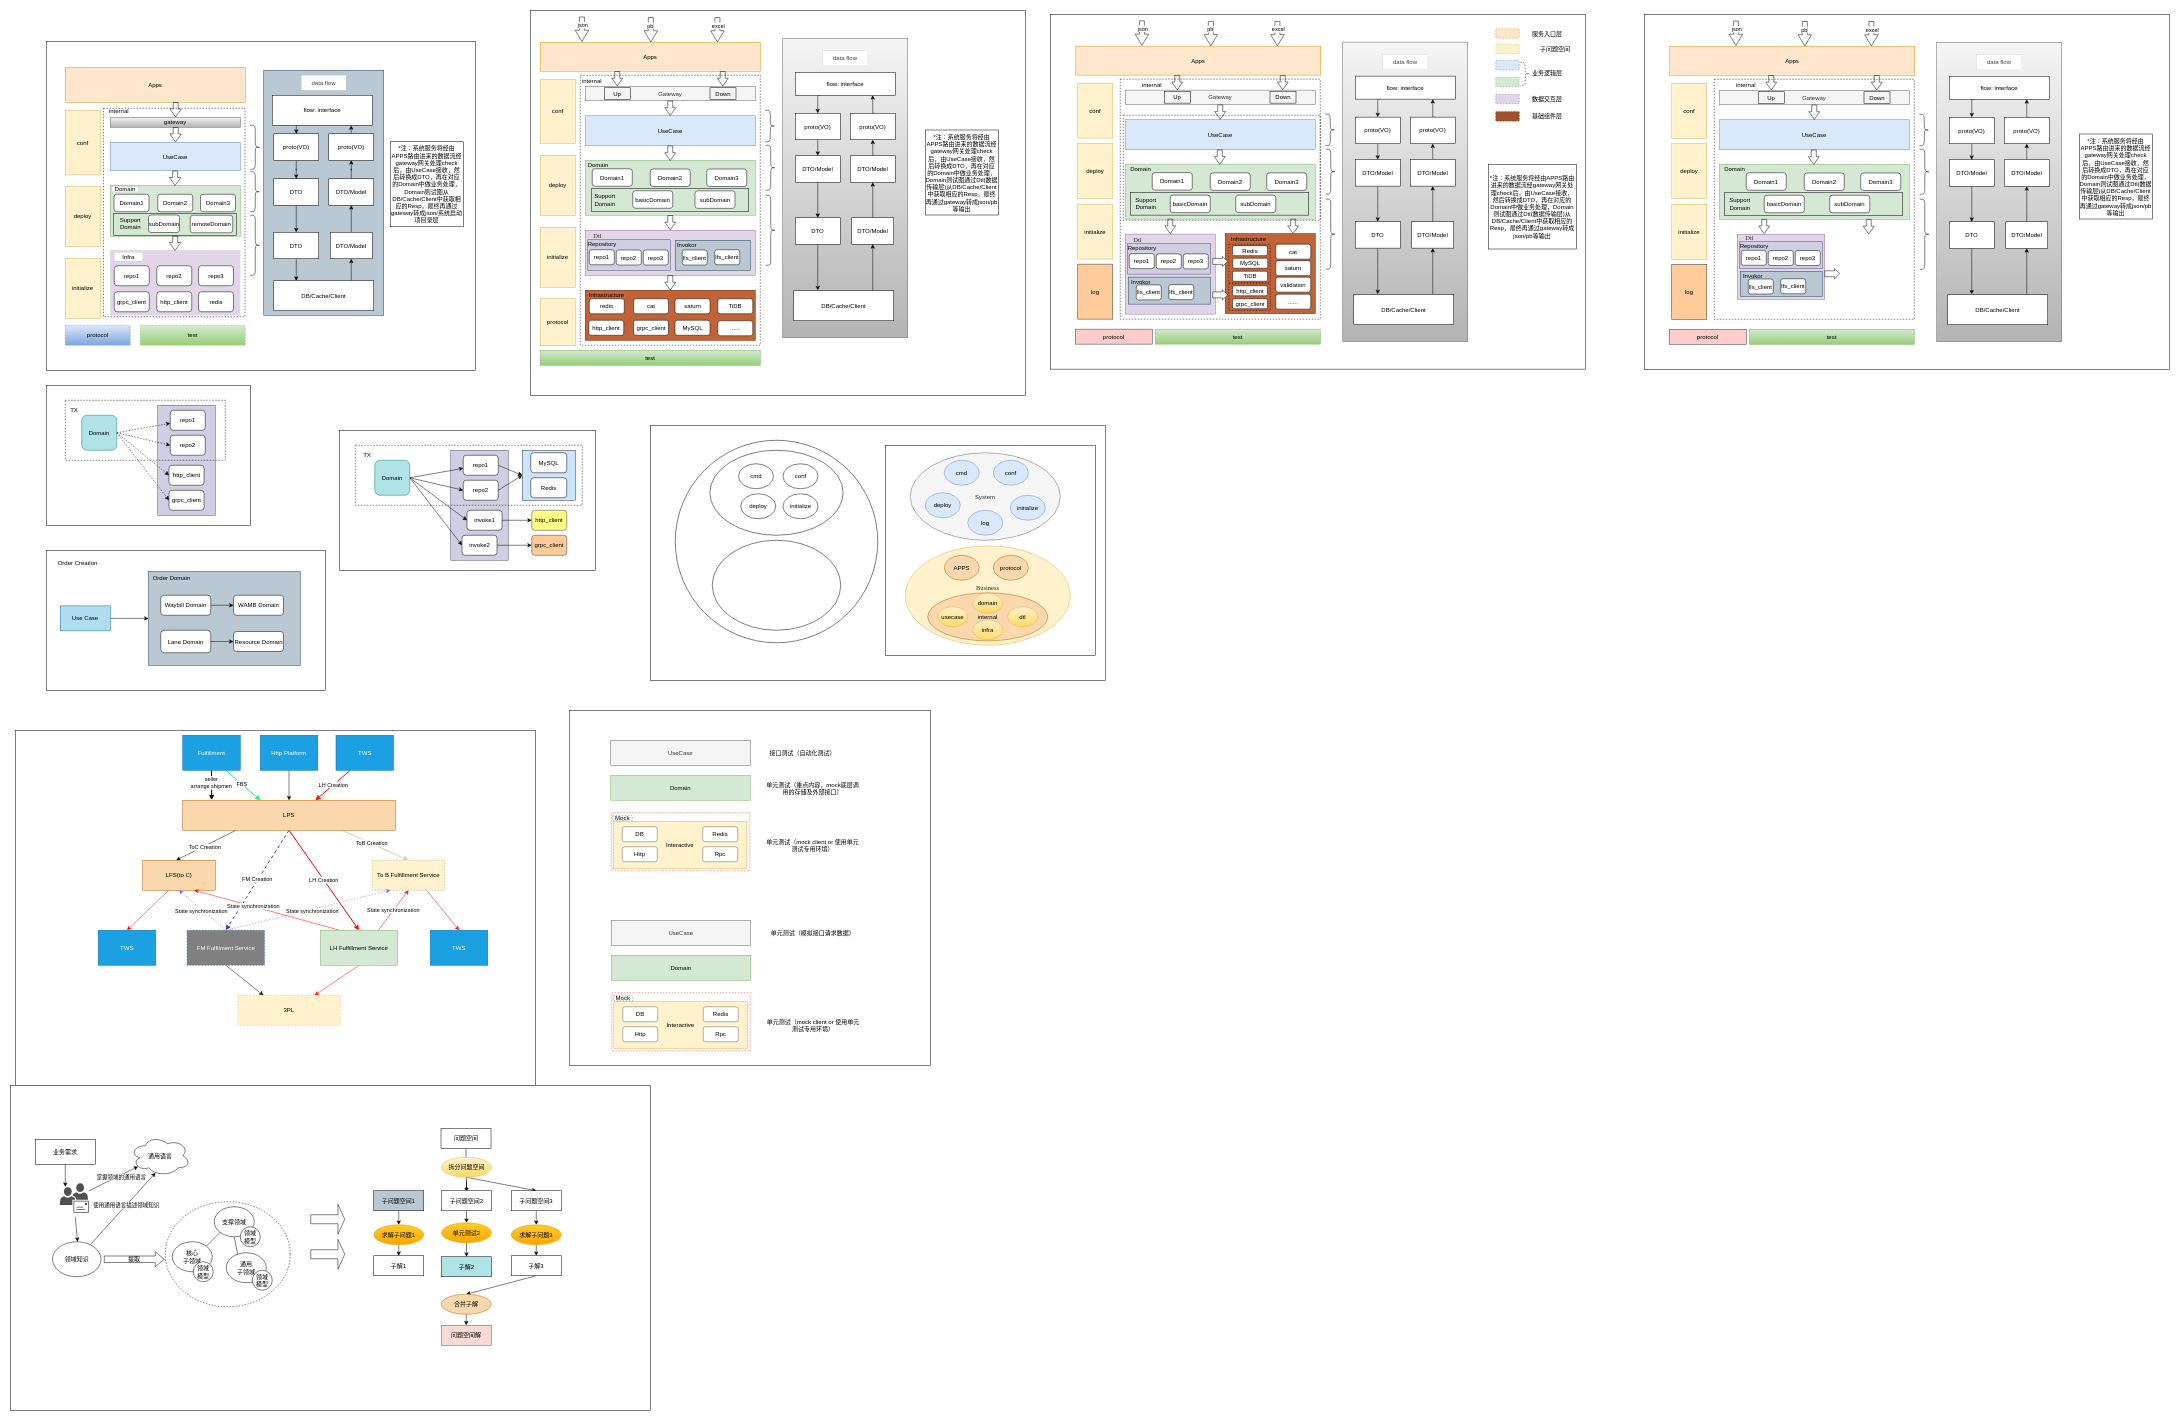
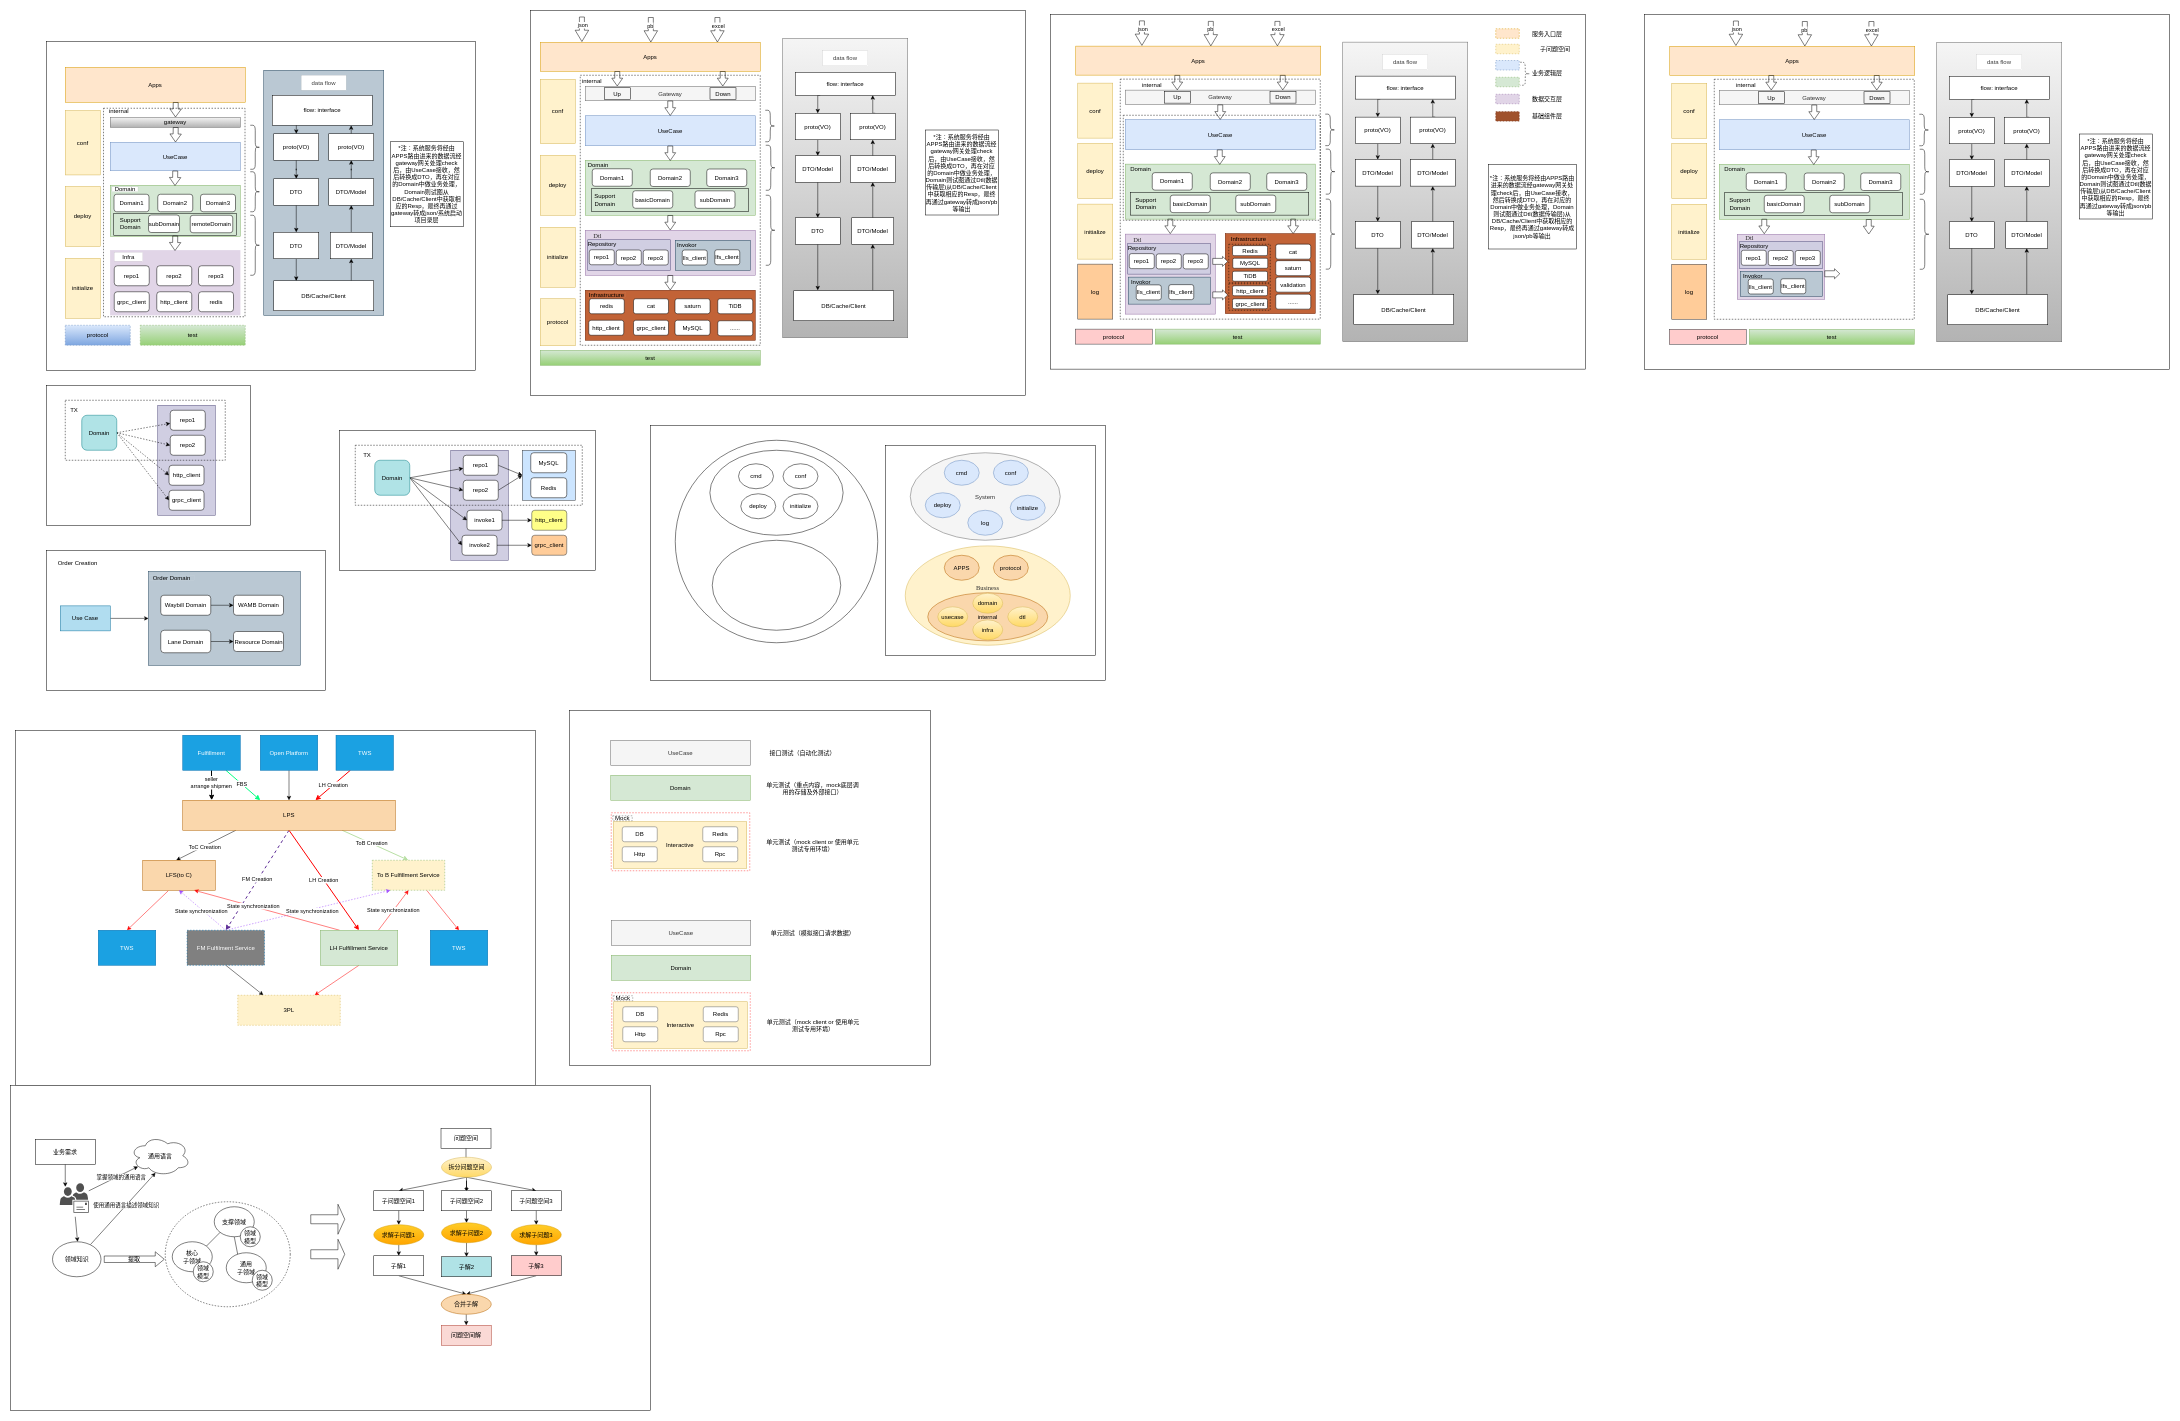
node "Http Platform": label "Http Platform" -> "Open Platform"
edge "拆分问题空间" -> "子问题空间1": added
node "子问题空间1": fillcolor #bac8d3 -> #ffffff
node "单元测试2": label "单元测试2" -> "求解子问题2"
node "子解3": fillcolor #ffffff -> #ffcccc
edge "子解1" -> "合并子解": added
